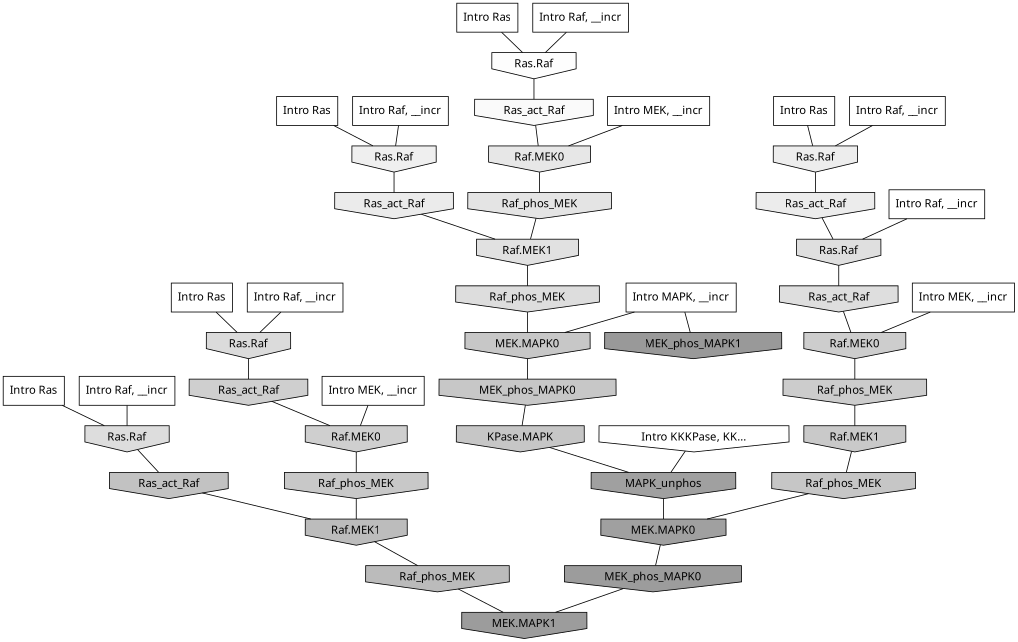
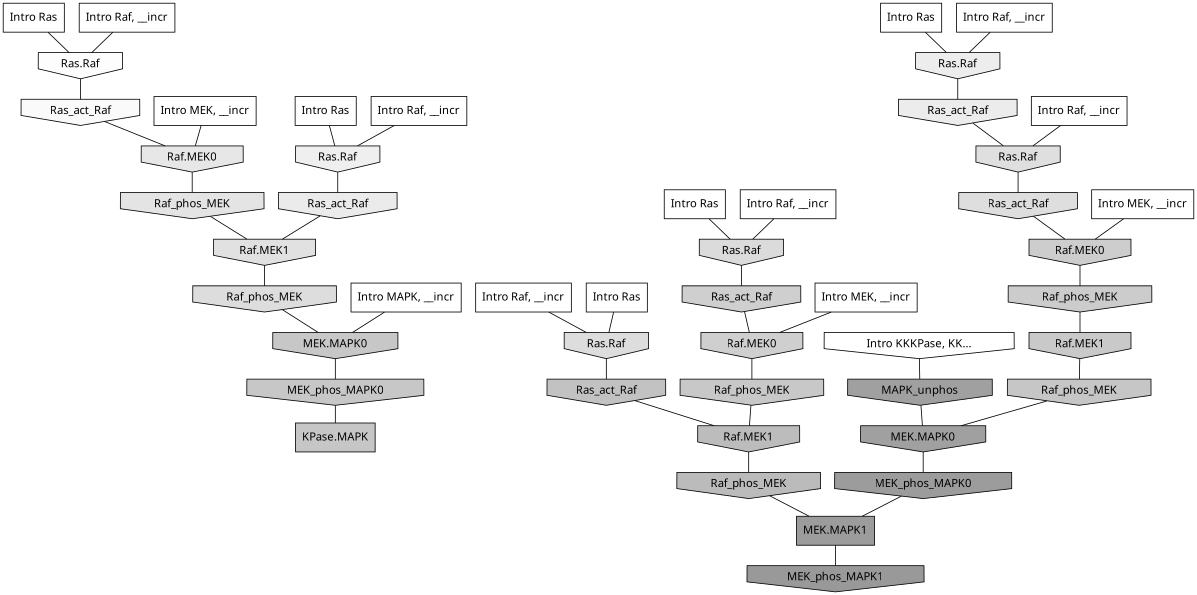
edge "Intro MAPK, __incr" -- "MEK_phos_MAPK1": now "MEK.MAPK1" -- "MEK_phos_MAPK1"
node "KPase.MAPK": shape invhouse -> box
edge "KPase.MAPK" -- "MAPK_unphos": removed
node "MEK.MAPK1": shape invhouse -> box
